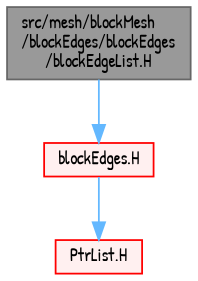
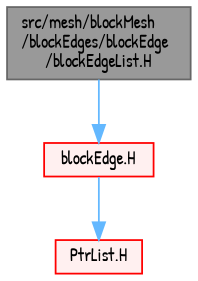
node "src/mesh/blockMesh /blockEdges/blockEdges /blockEdgeList.H": label "src/mesh/blockMesh /blockEdges/blockEdges /blockEdgeList.H" -> "src/mesh/blockMesh /blockEdges/blockEdge /blockEdgeList.H"
node "blockEdges.H": label "blockEdges.H" -> "blockEdge.H"
